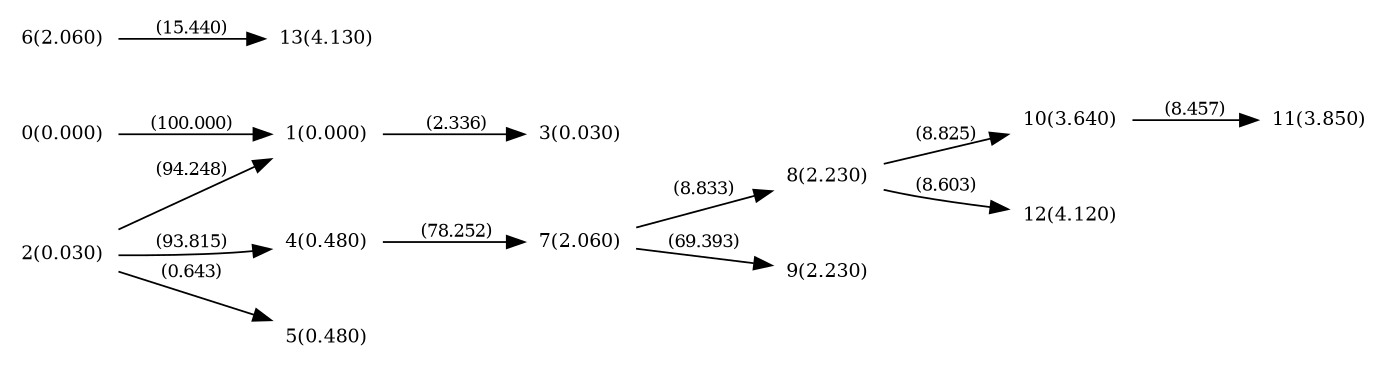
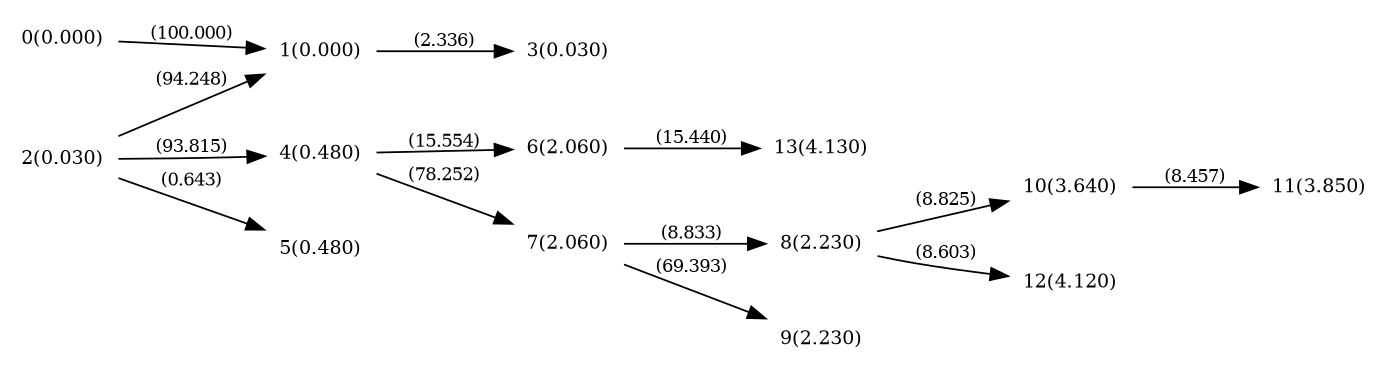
edge "4(0.480)" -> "6(2.060)": added, label "(15.554)"
